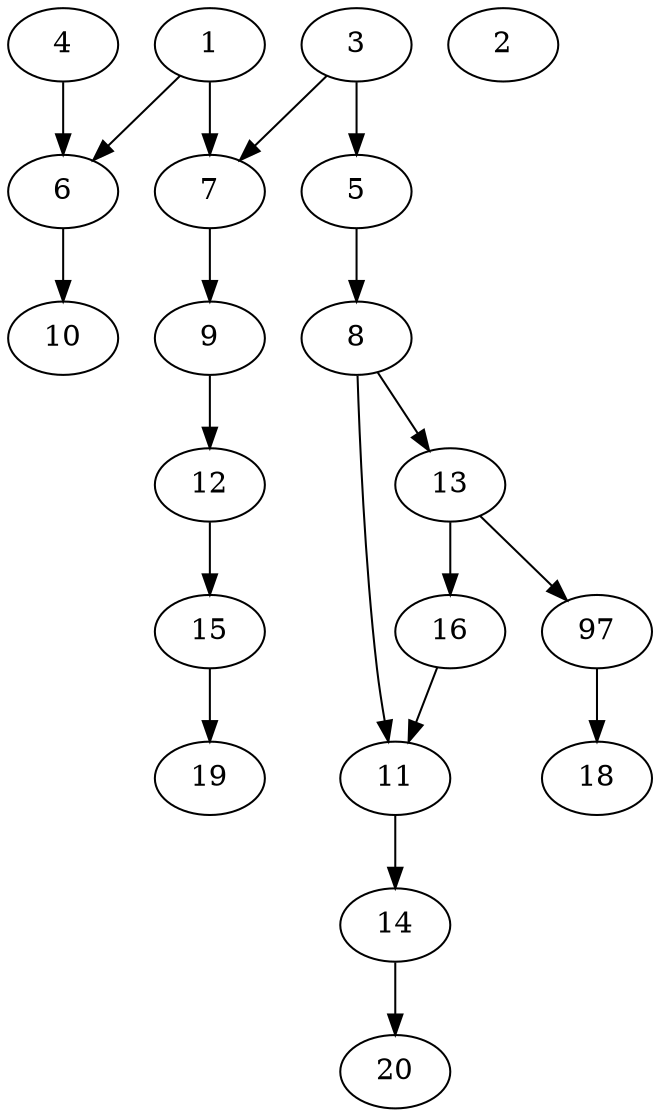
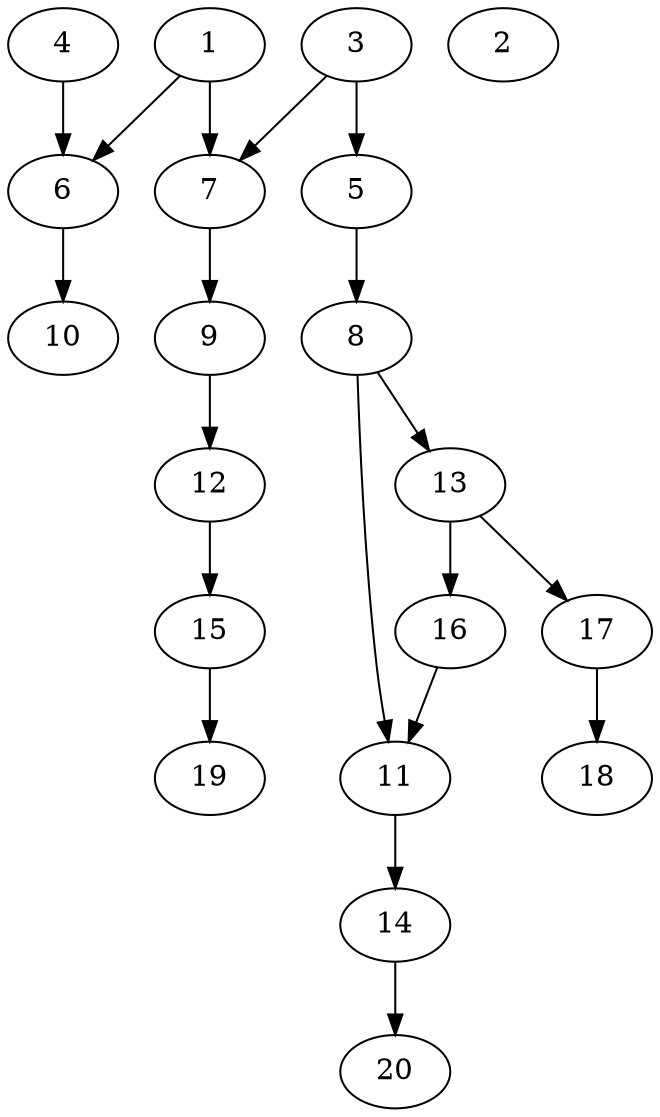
node "97": label "97" -> "17"
